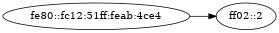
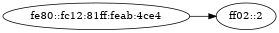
node "fe80::fc12:51ff:feab:4ce4": label "fe80::fc12:51ff:feab:4ce4" -> "fe80::fc12:81ff:feab:4ce4"
